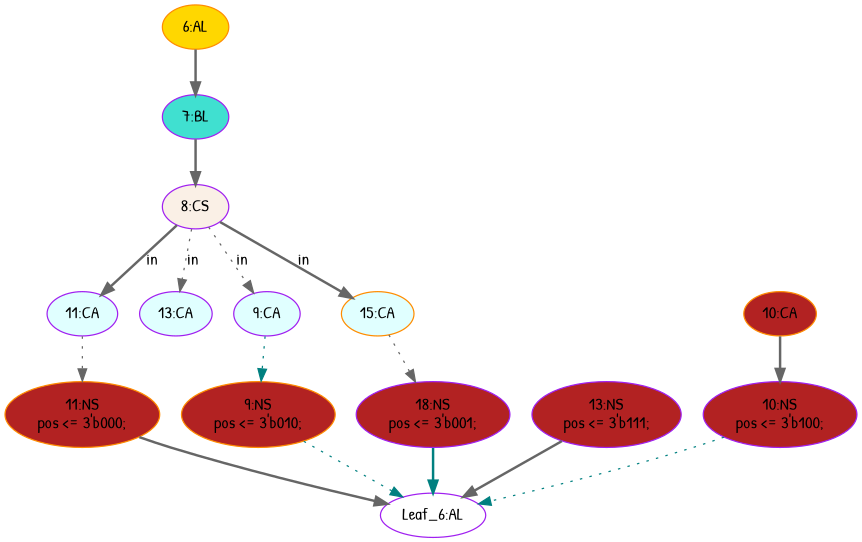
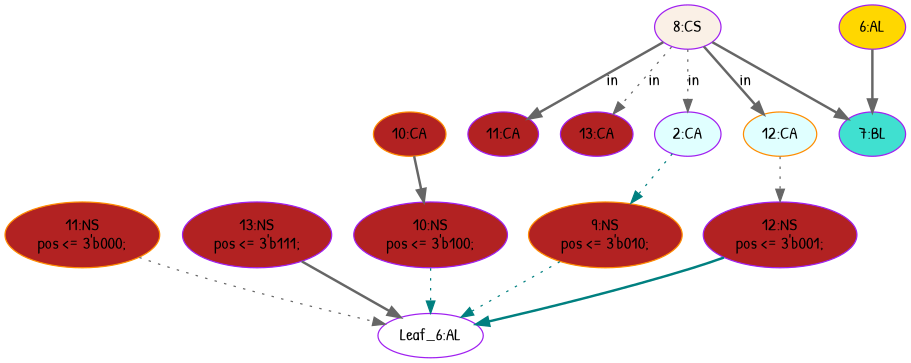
node "6:AL": color darkorange -> purple
edge "7:BL" -> "8:CS": reversed
node "11:CA": fillcolor lightcyan -> firebrick
node "13:CA": fillcolor lightcyan -> firebrick
node "9:CA": label "9:CA" -> "2:CA"
node "15:CA": label "15:CA" -> "12:CA"
edge "11:CA" -> "11:NS pos <= 3'b000;": removed
node "18:NS pos <= 3'b001;": label "18:NS pos <= 3'b001;" -> "12:NS pos <= 3'b001;"
edge "11:NS pos <= 3'b000;" -> "Leaf_6:AL": style bold -> dotted
